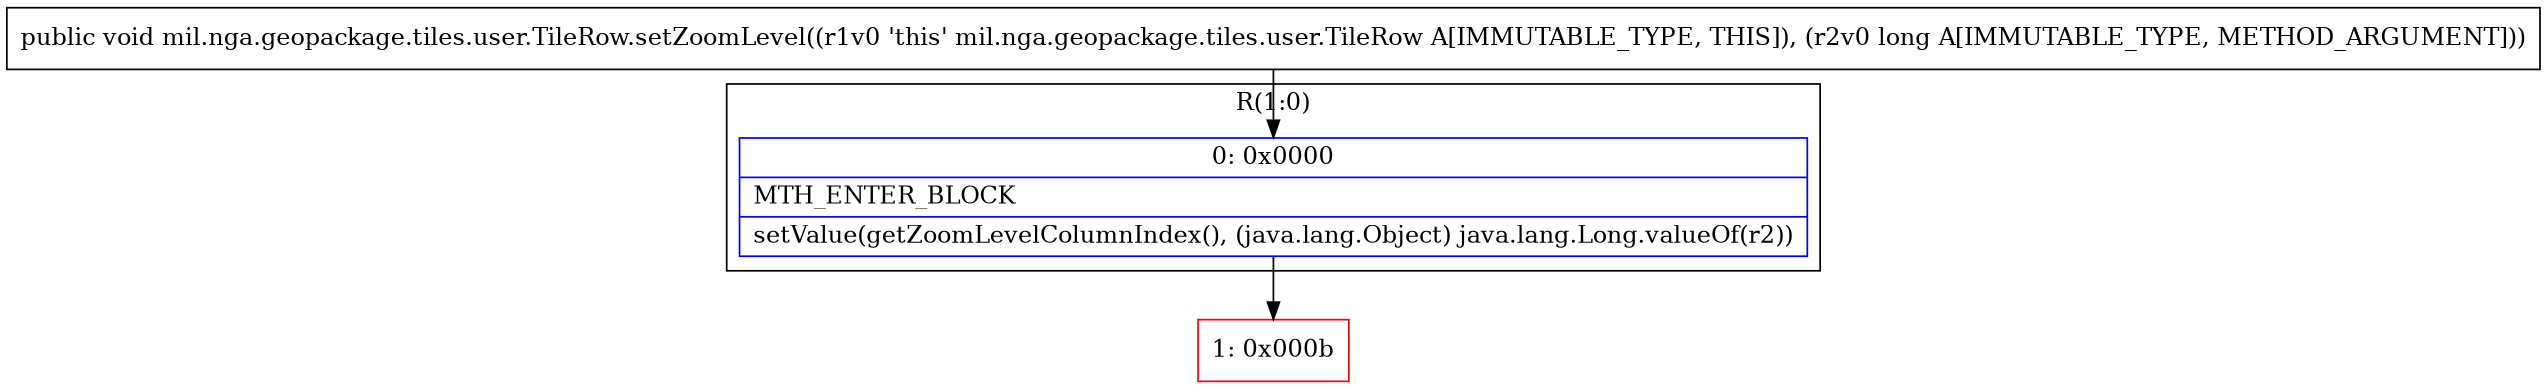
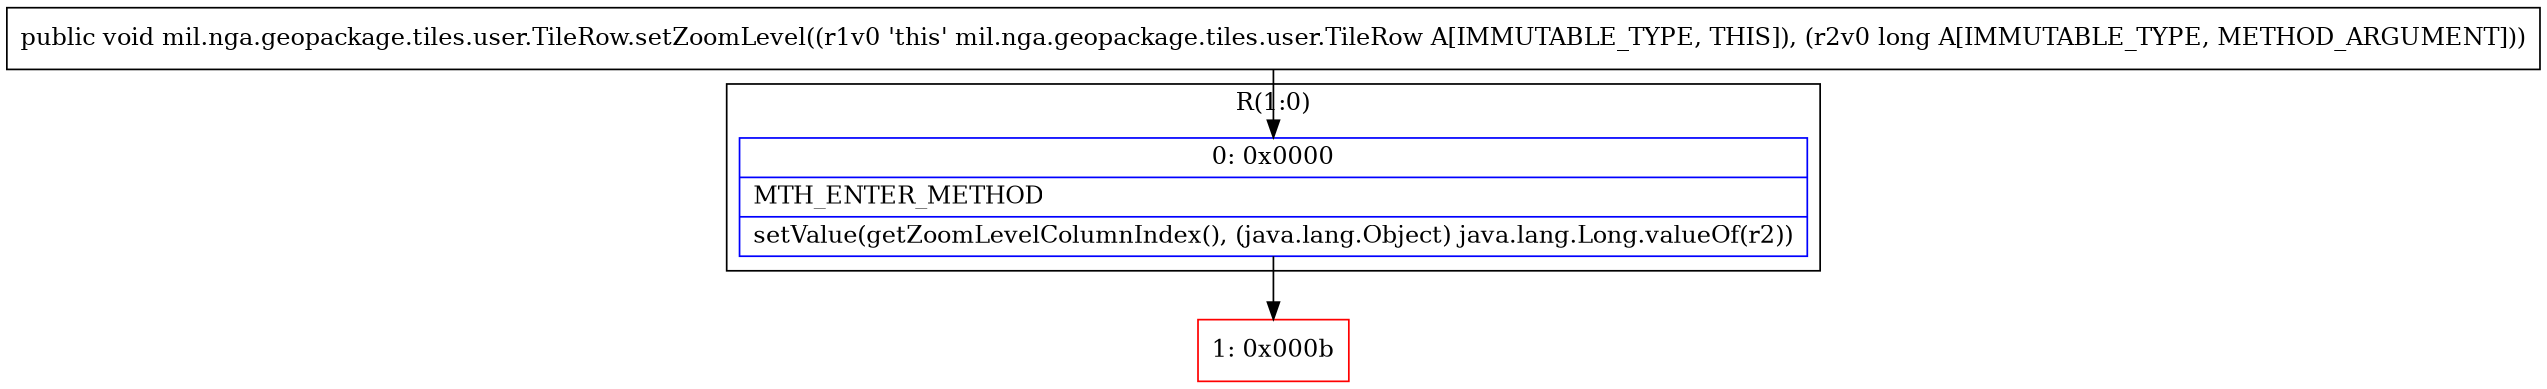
node "0: 0x0000": text "MTH_ENTER_BLOCK" -> "MTH_ENTER_METHOD"
